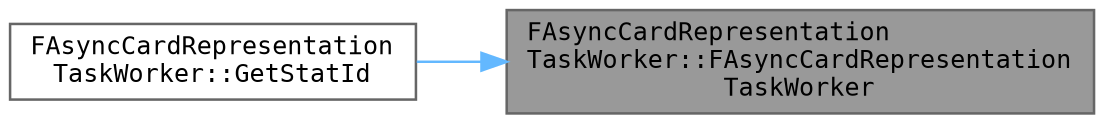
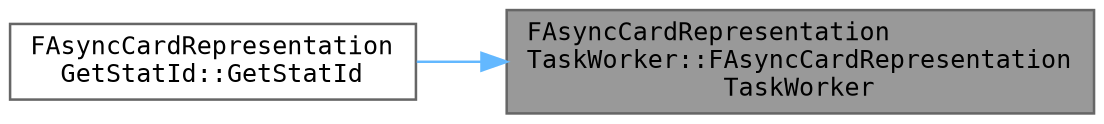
node "FAsyncCardRepresentation TaskWorker::GetStatId": label "FAsyncCardRepresentation TaskWorker::GetStatId" -> "FAsyncCardRepresentation GetStatId::GetStatId"
